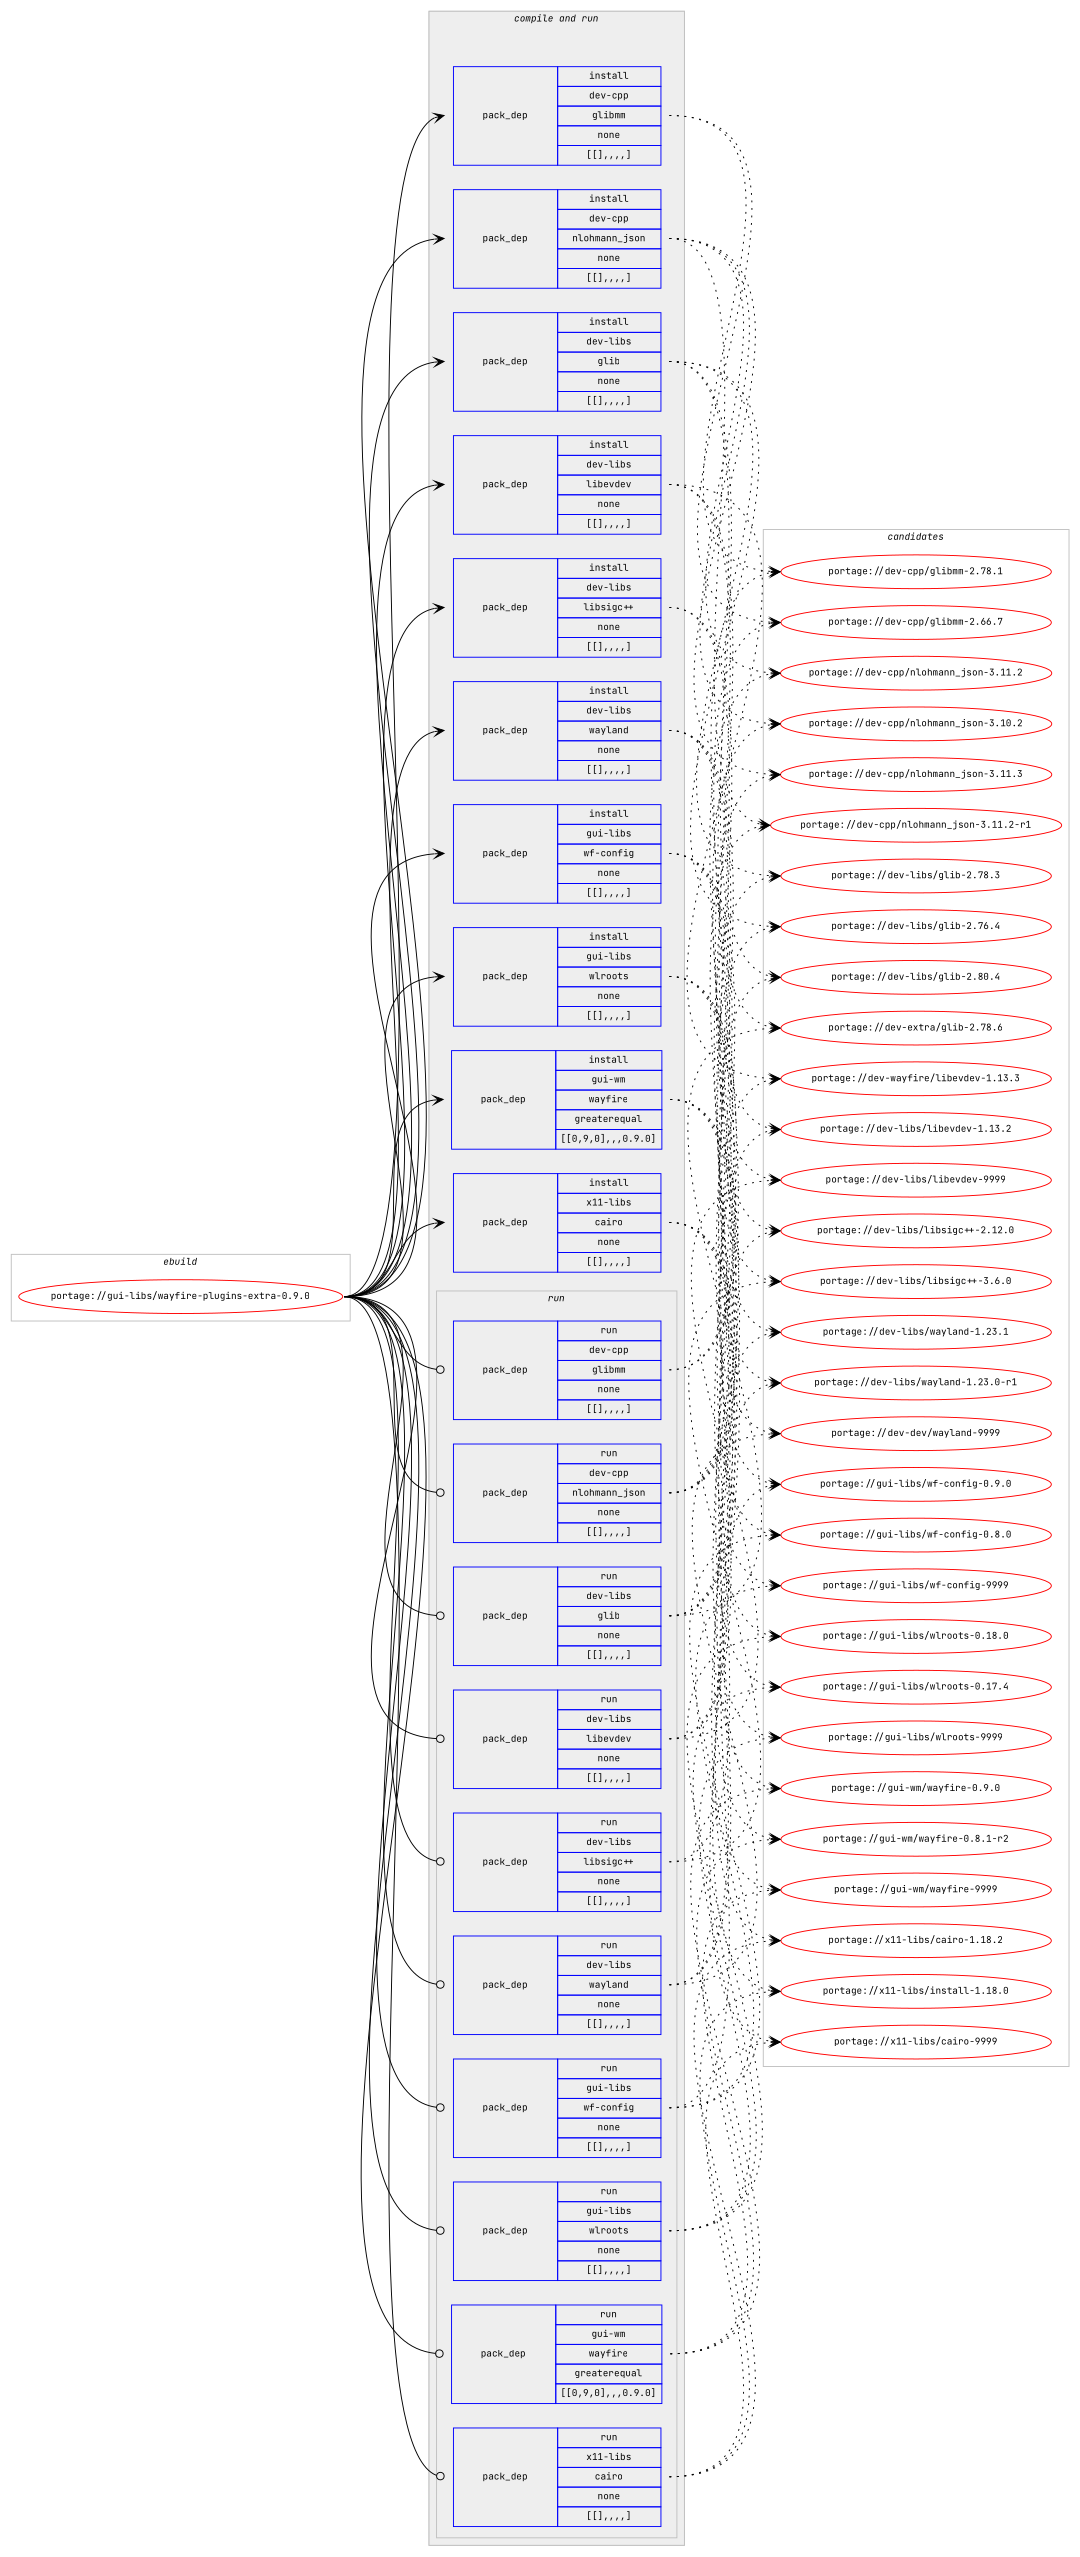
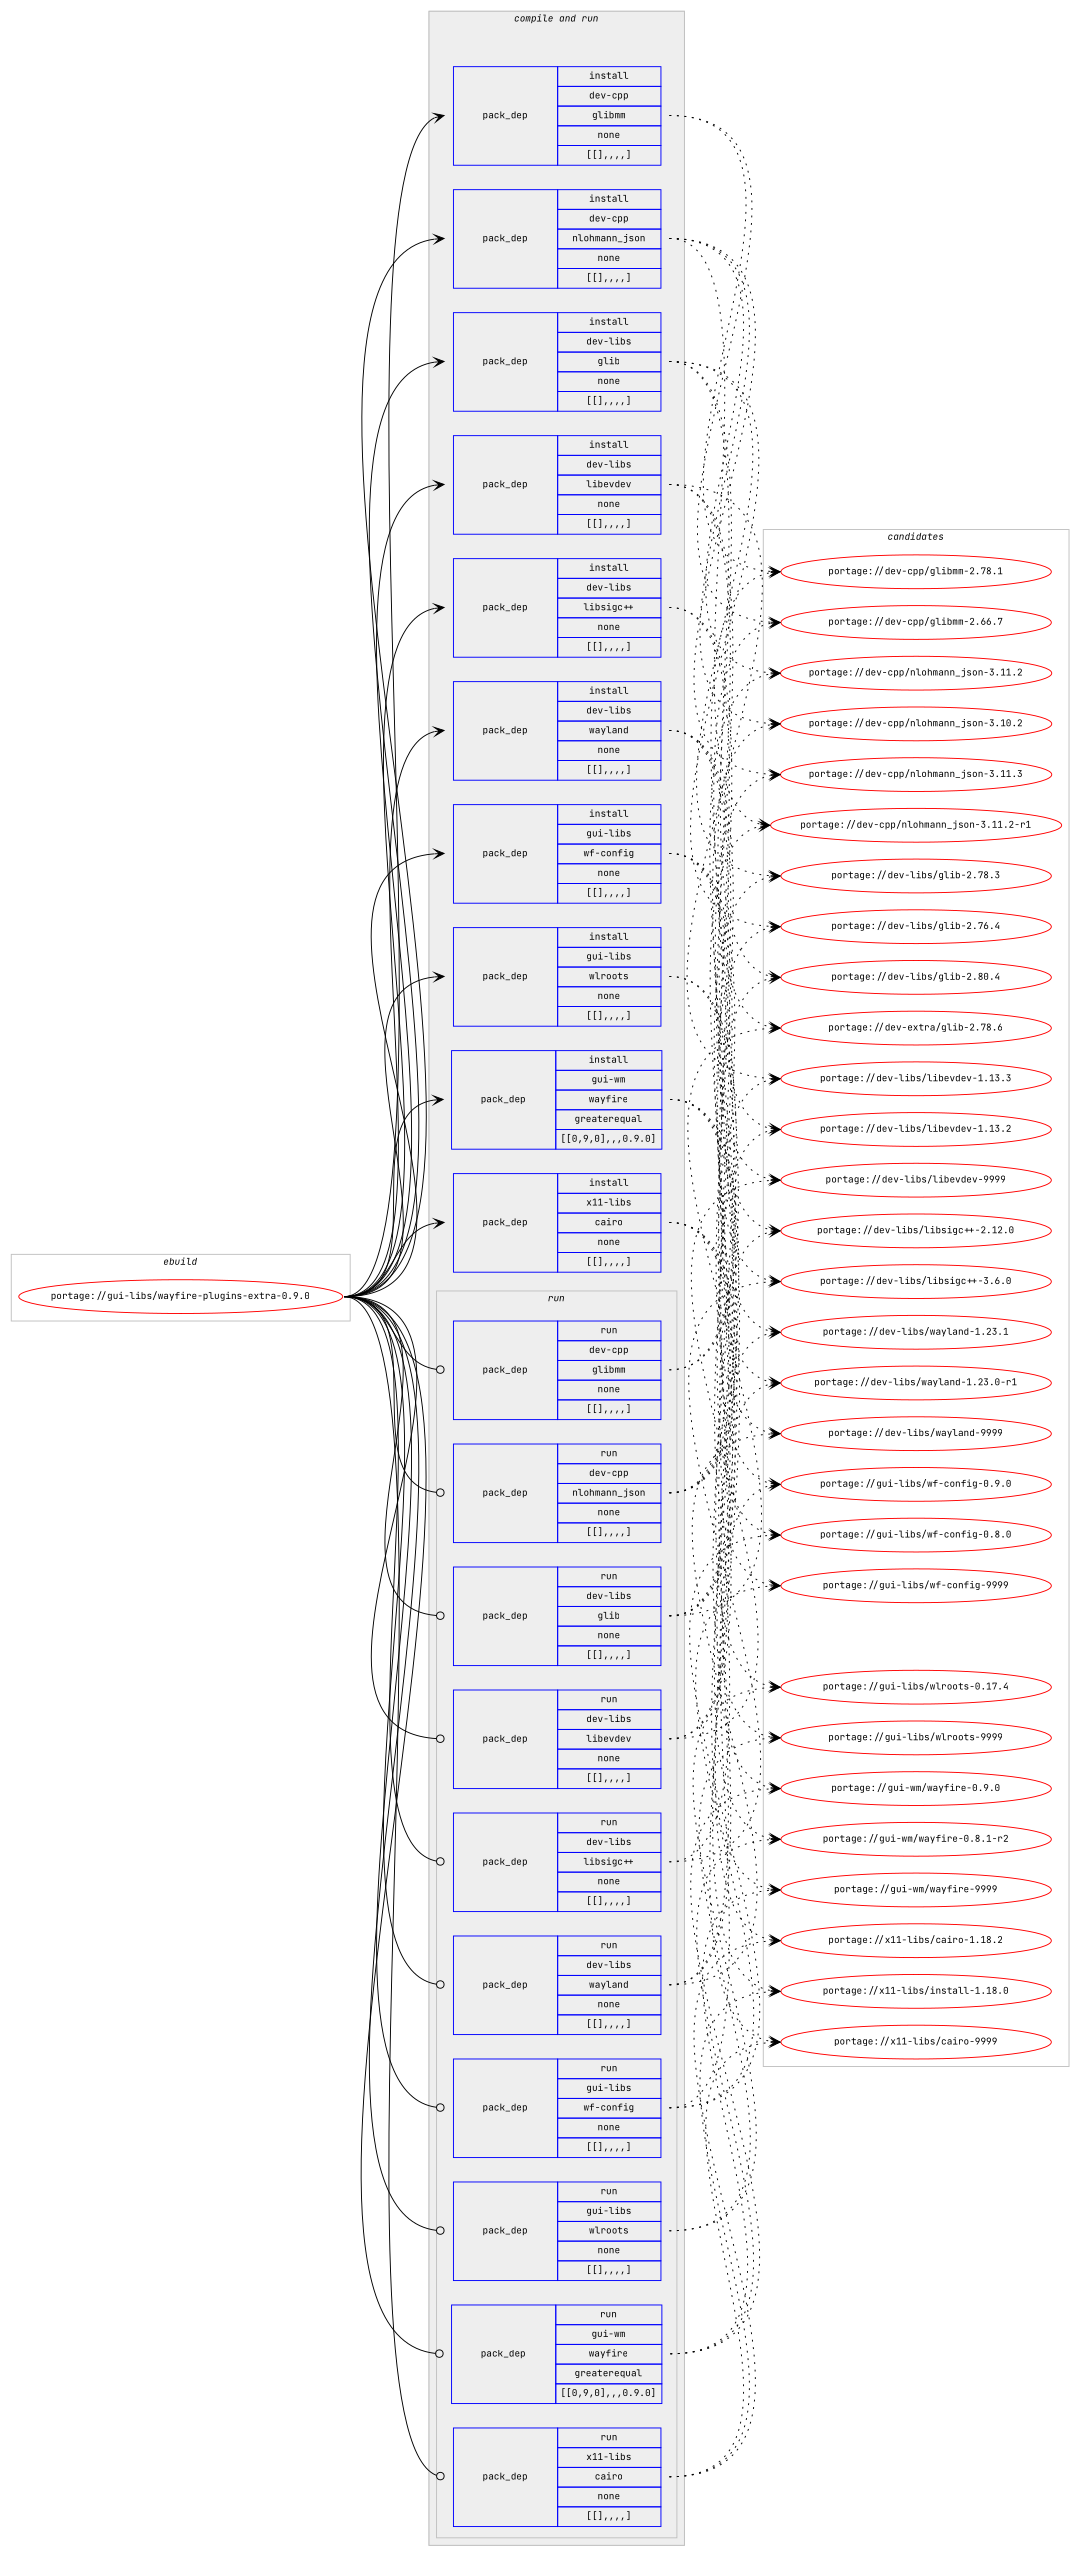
node "portage://dev-wayfire/libevdev-1.13.3": label "portage://dev-wayfire/libevdev-1.13.3" -> "portage://dev-libs/libevdev-1.13.3"
node "portage://dev-dev/wayland-9999": label "portage://dev-dev/wayland-9999" -> "portage://dev-libs/wayland-9999"
node "portage://gui-libs/wlroots-0.18.0": removed
